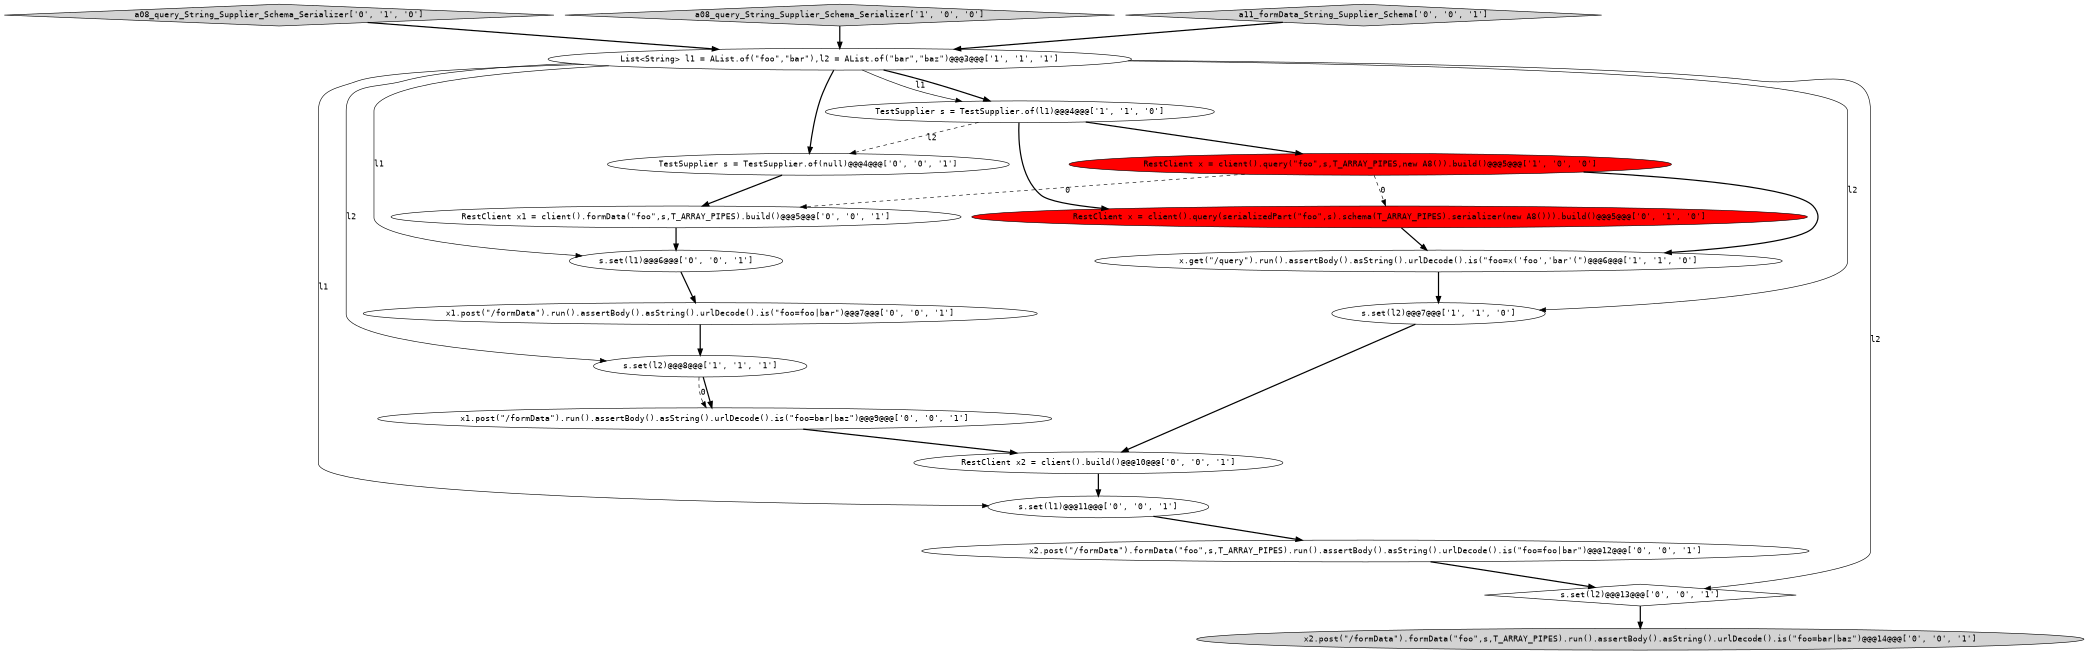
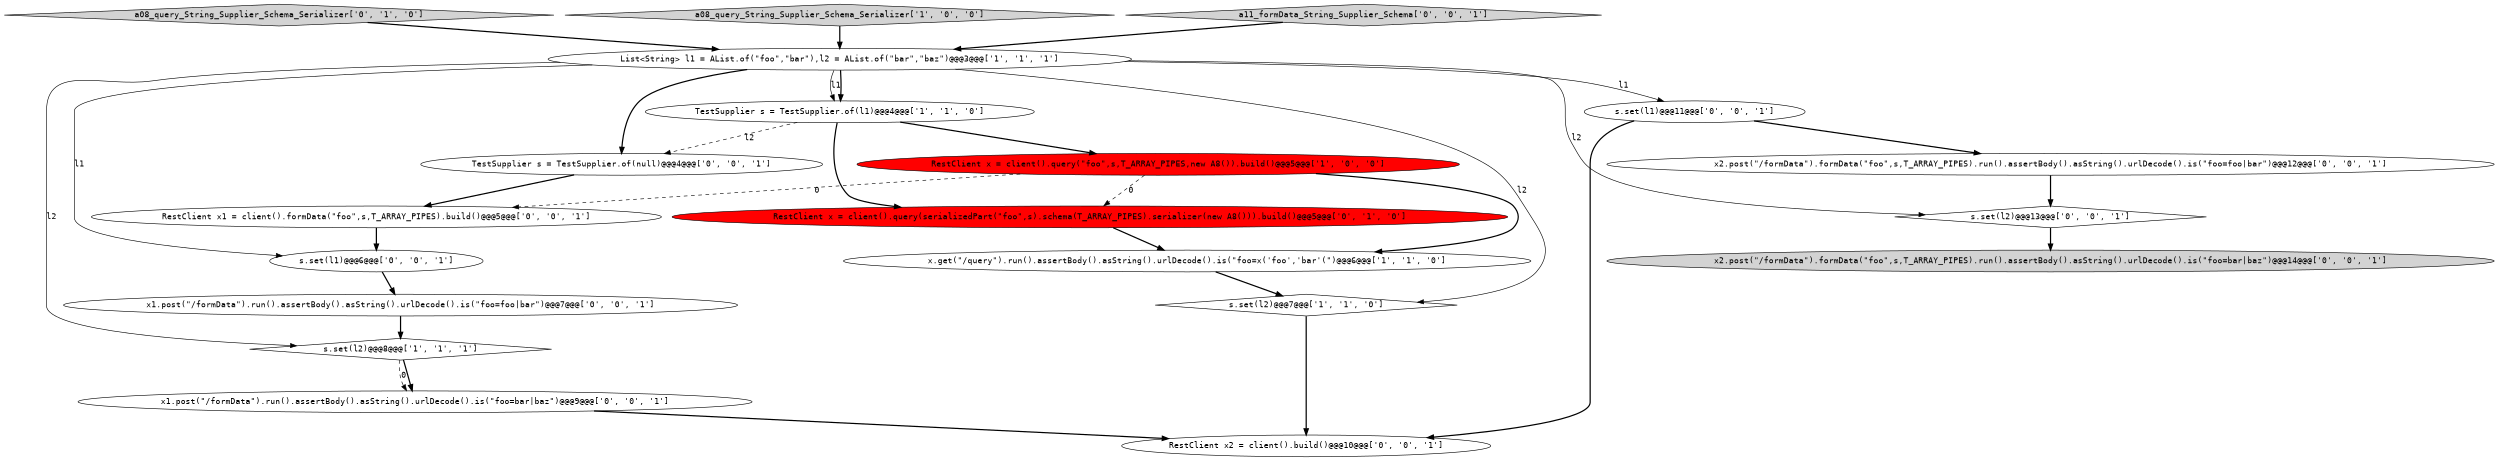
node "s.set(l2)@@@7@@@['1', '1', '0']": shape ellipse -> diamond
node "s.set(l2)@@@8@@@['1', '1', '1']": shape ellipse -> diamond
edge "RestClient x2 = client().build()@@@10@@@['0', '0', '1']" -> "s.set(l1)@@@11@@@['0', '0', '1']": reversed
